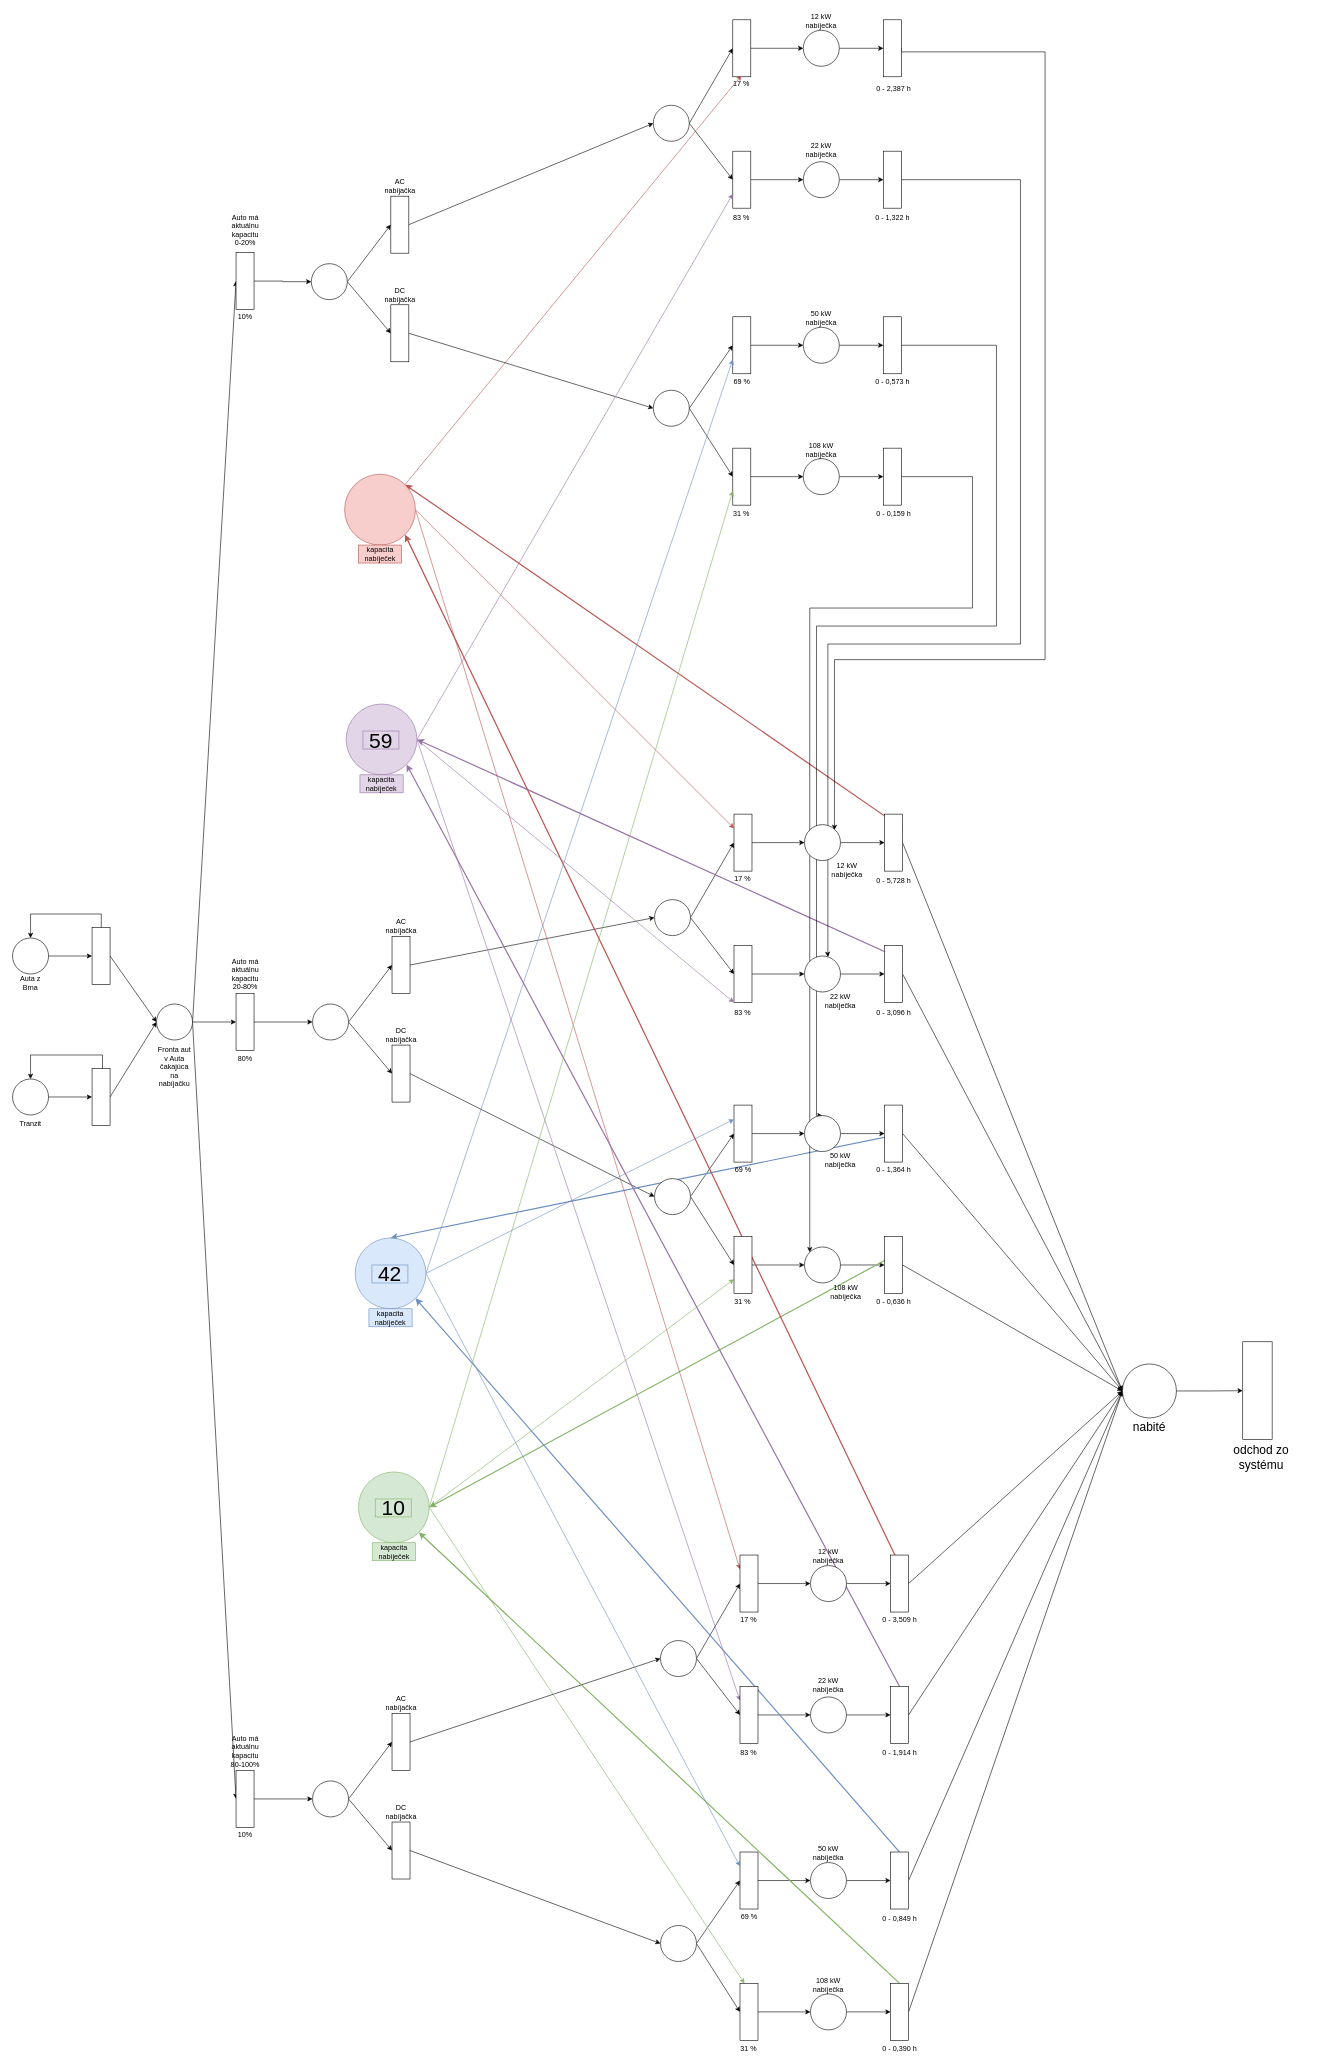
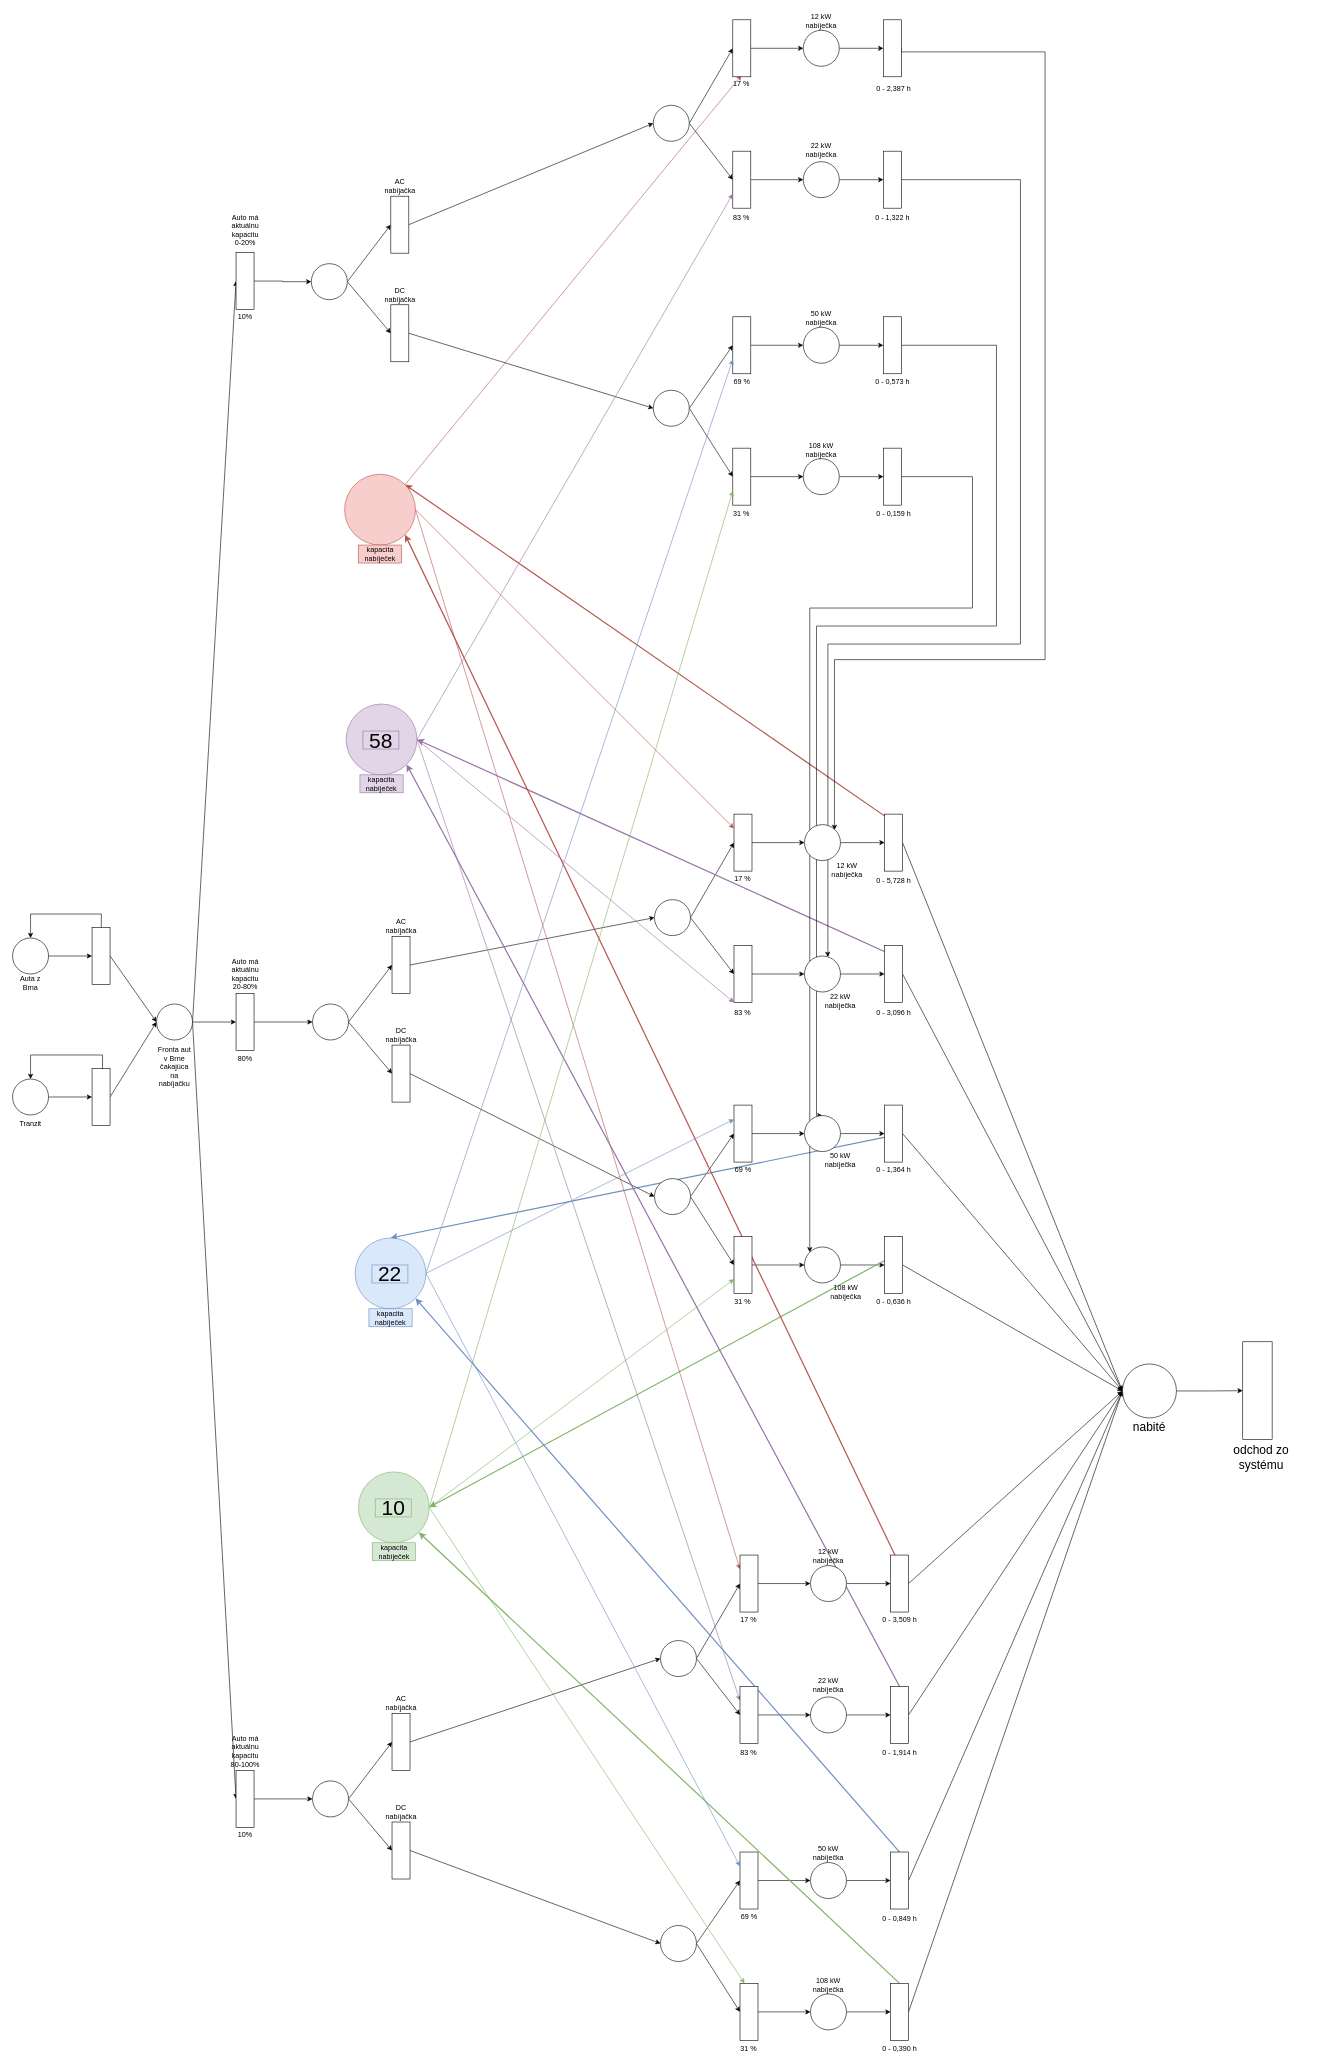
node "59": label "59" -> "58"
node "Fronta aut v Auta čakajúca na nabíjačku": label "Fronta aut v Auta čakajúca na nabíjačku" -> "Fronta aut v Brne čakajúca na nabíjačku"
node "42": label "42" -> "22"
